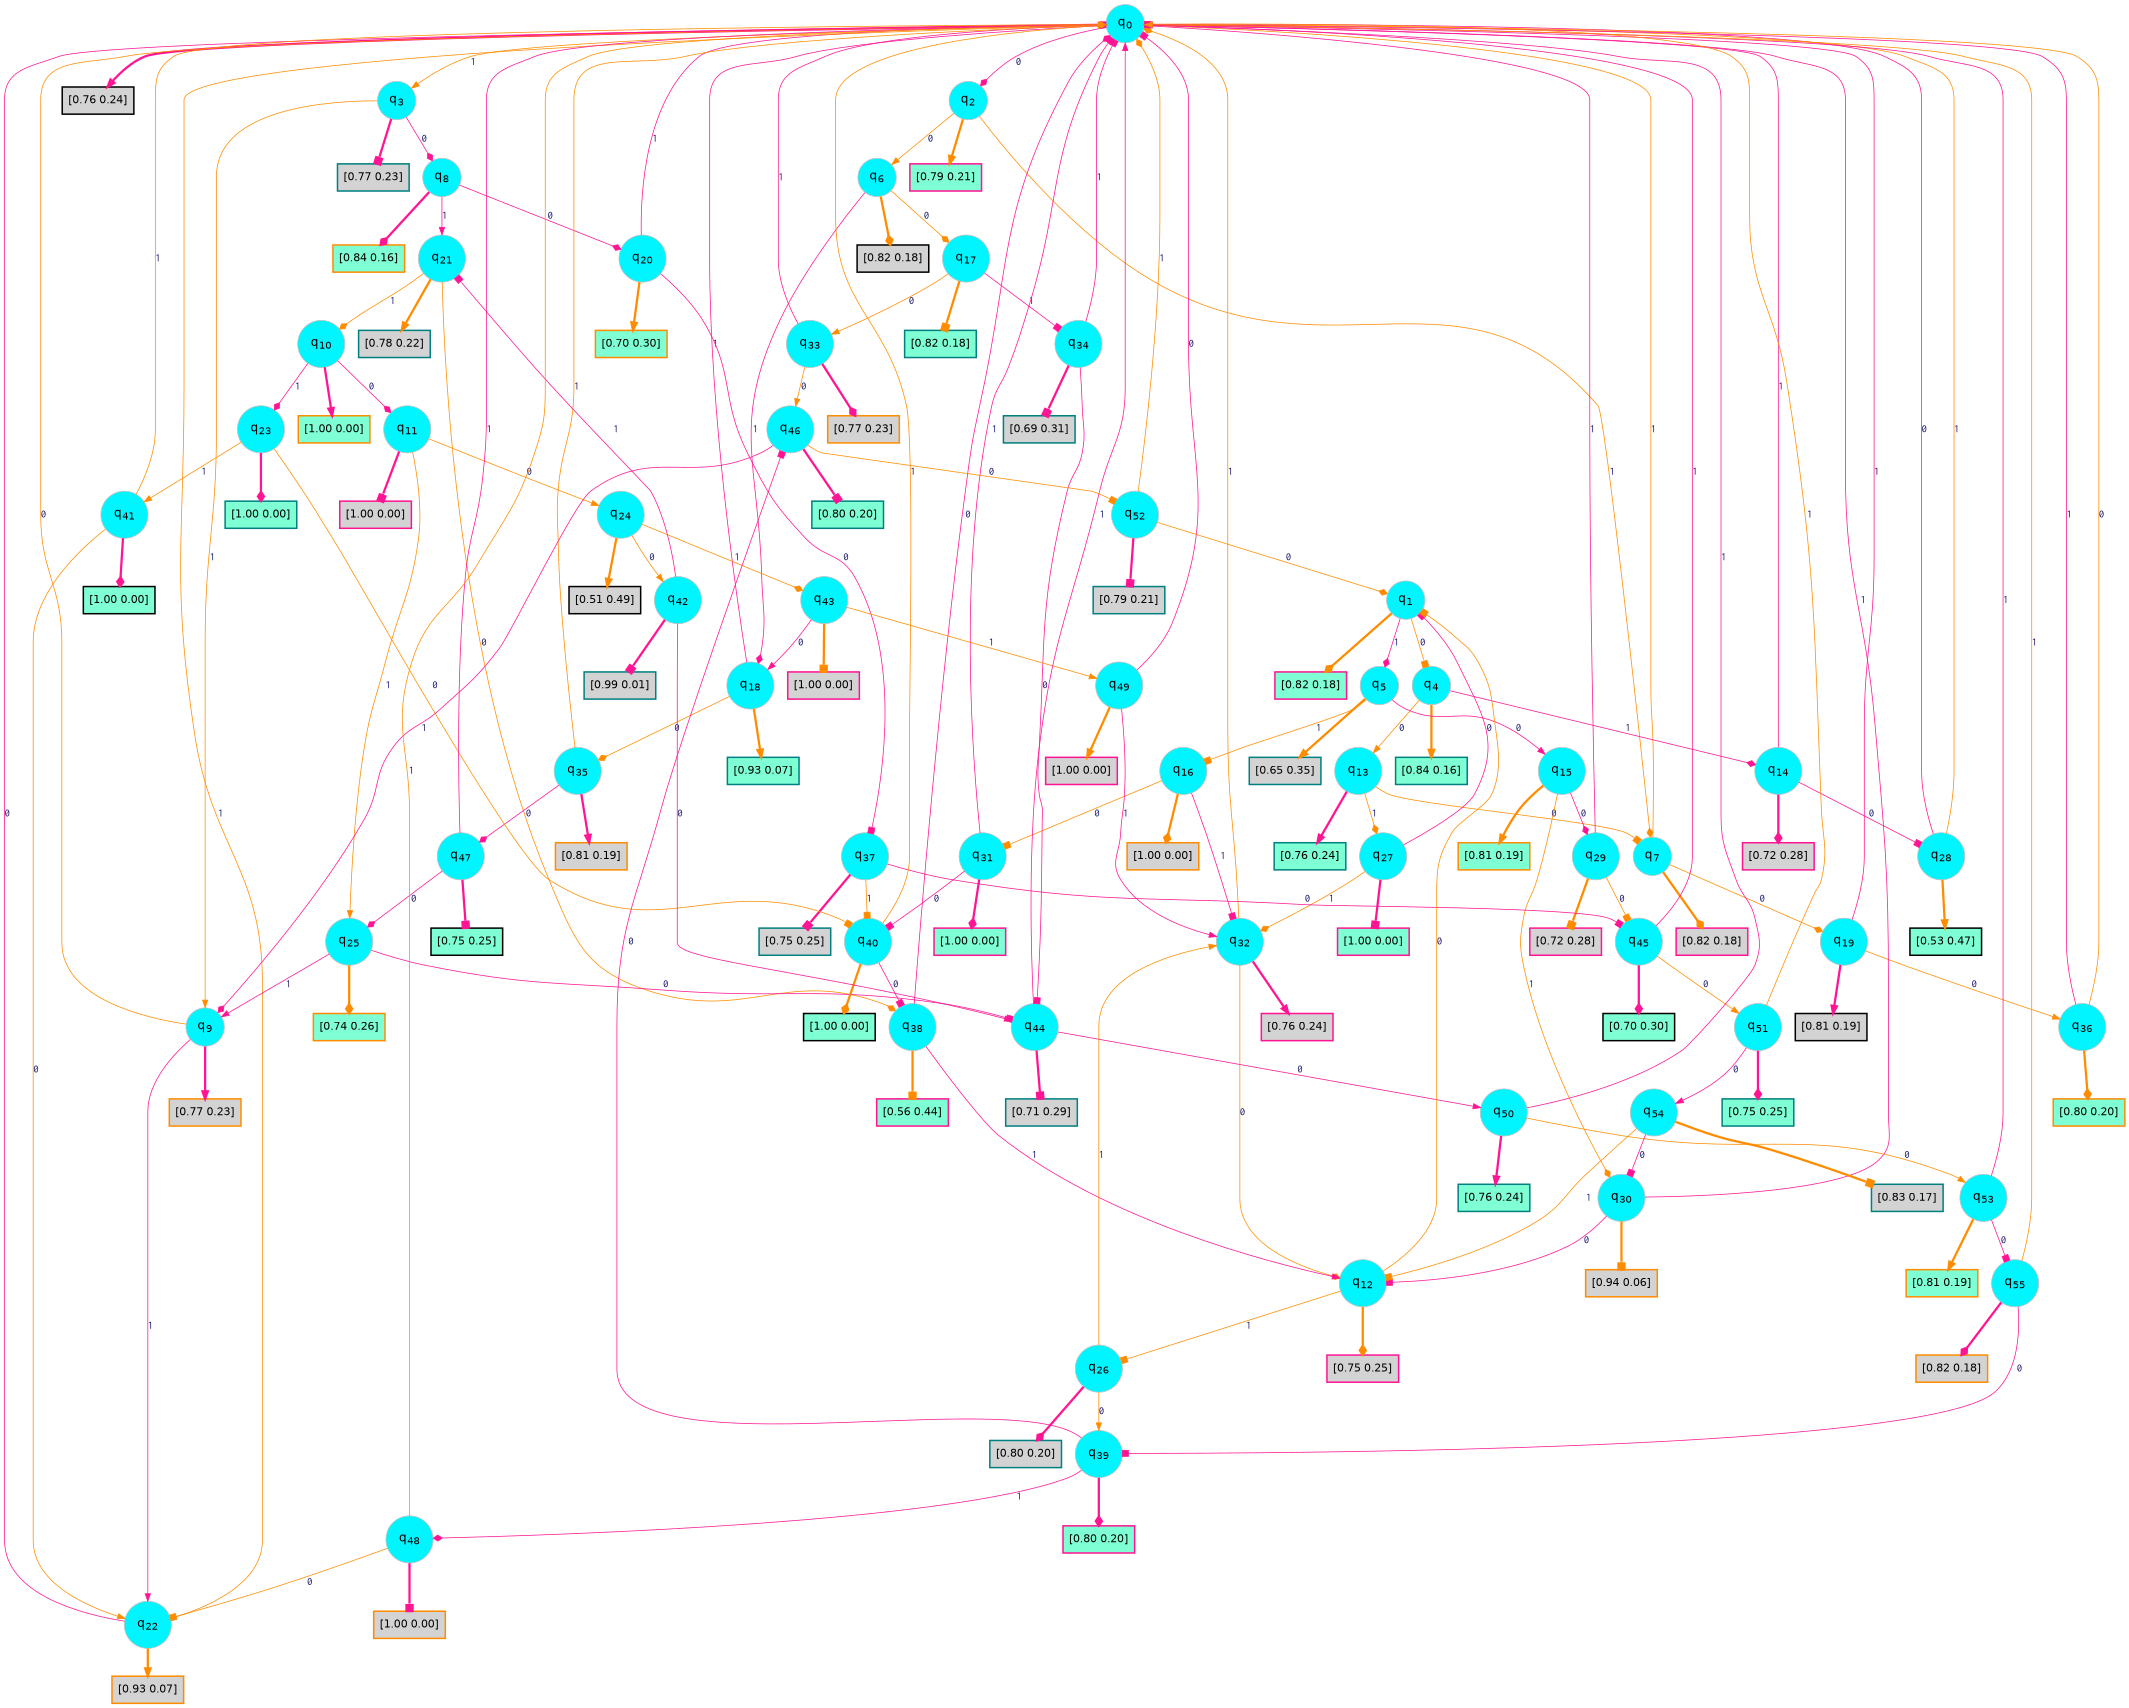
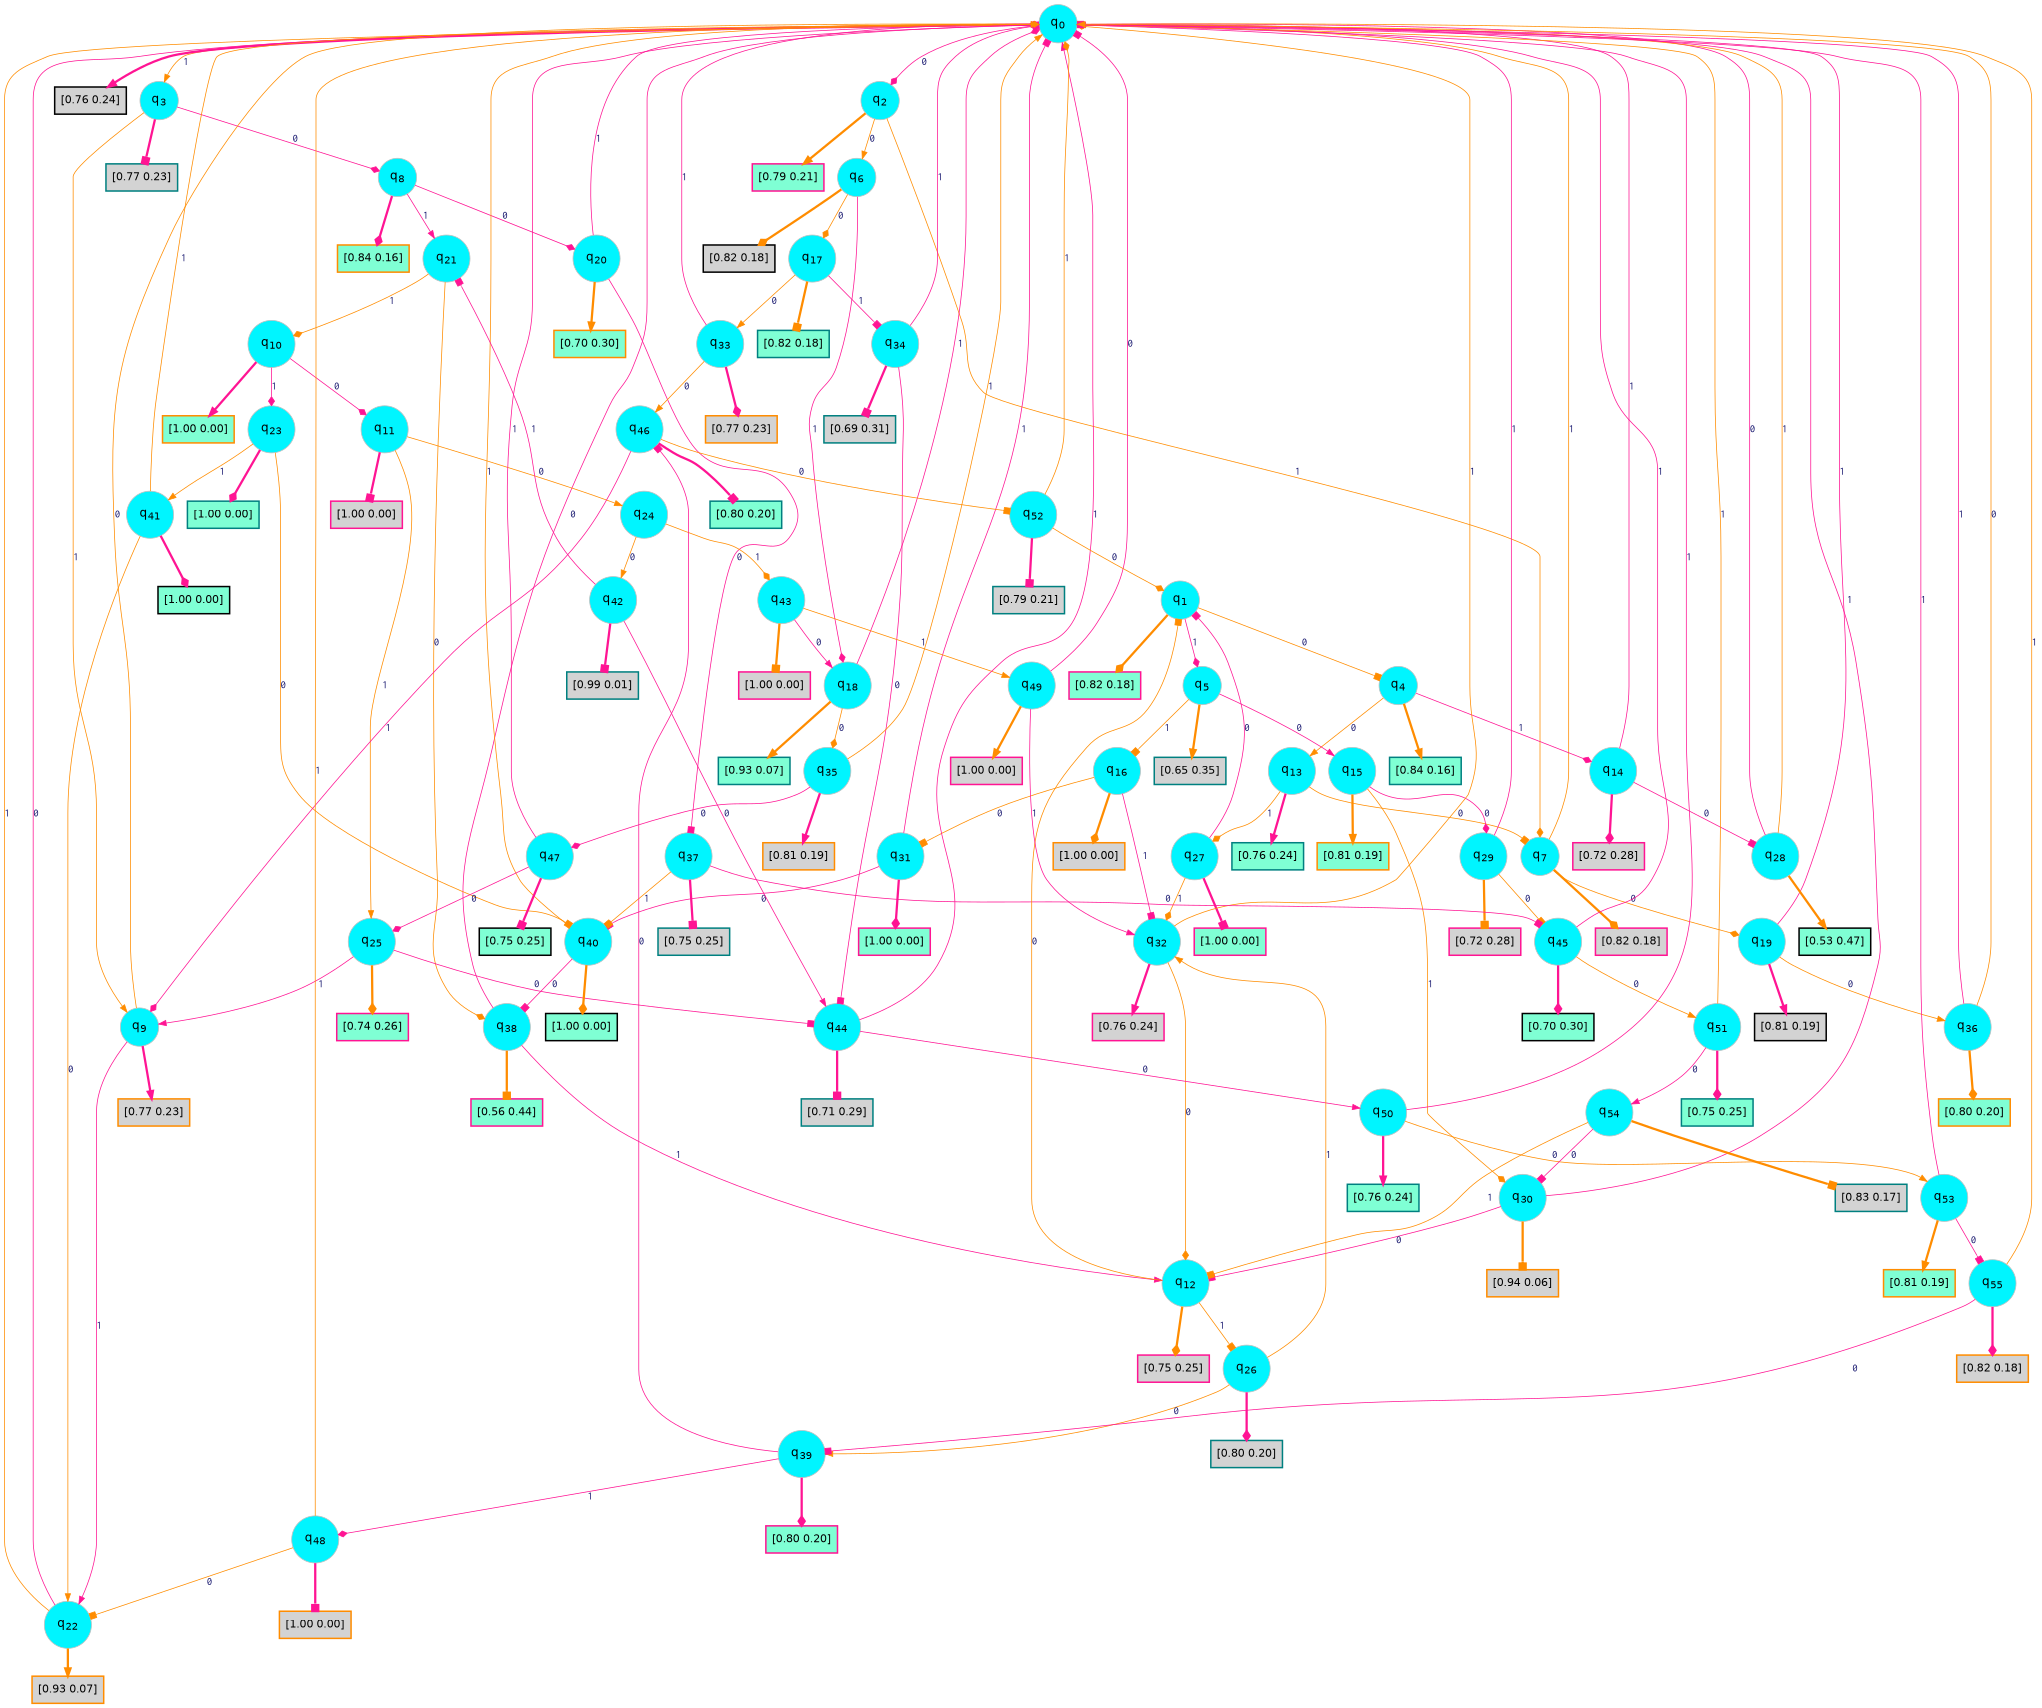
node "[0.78 0.22]": removed
node "[0.51 0.49]": removed
node "[0.74 0.26]": color darkorange -> deeppink
